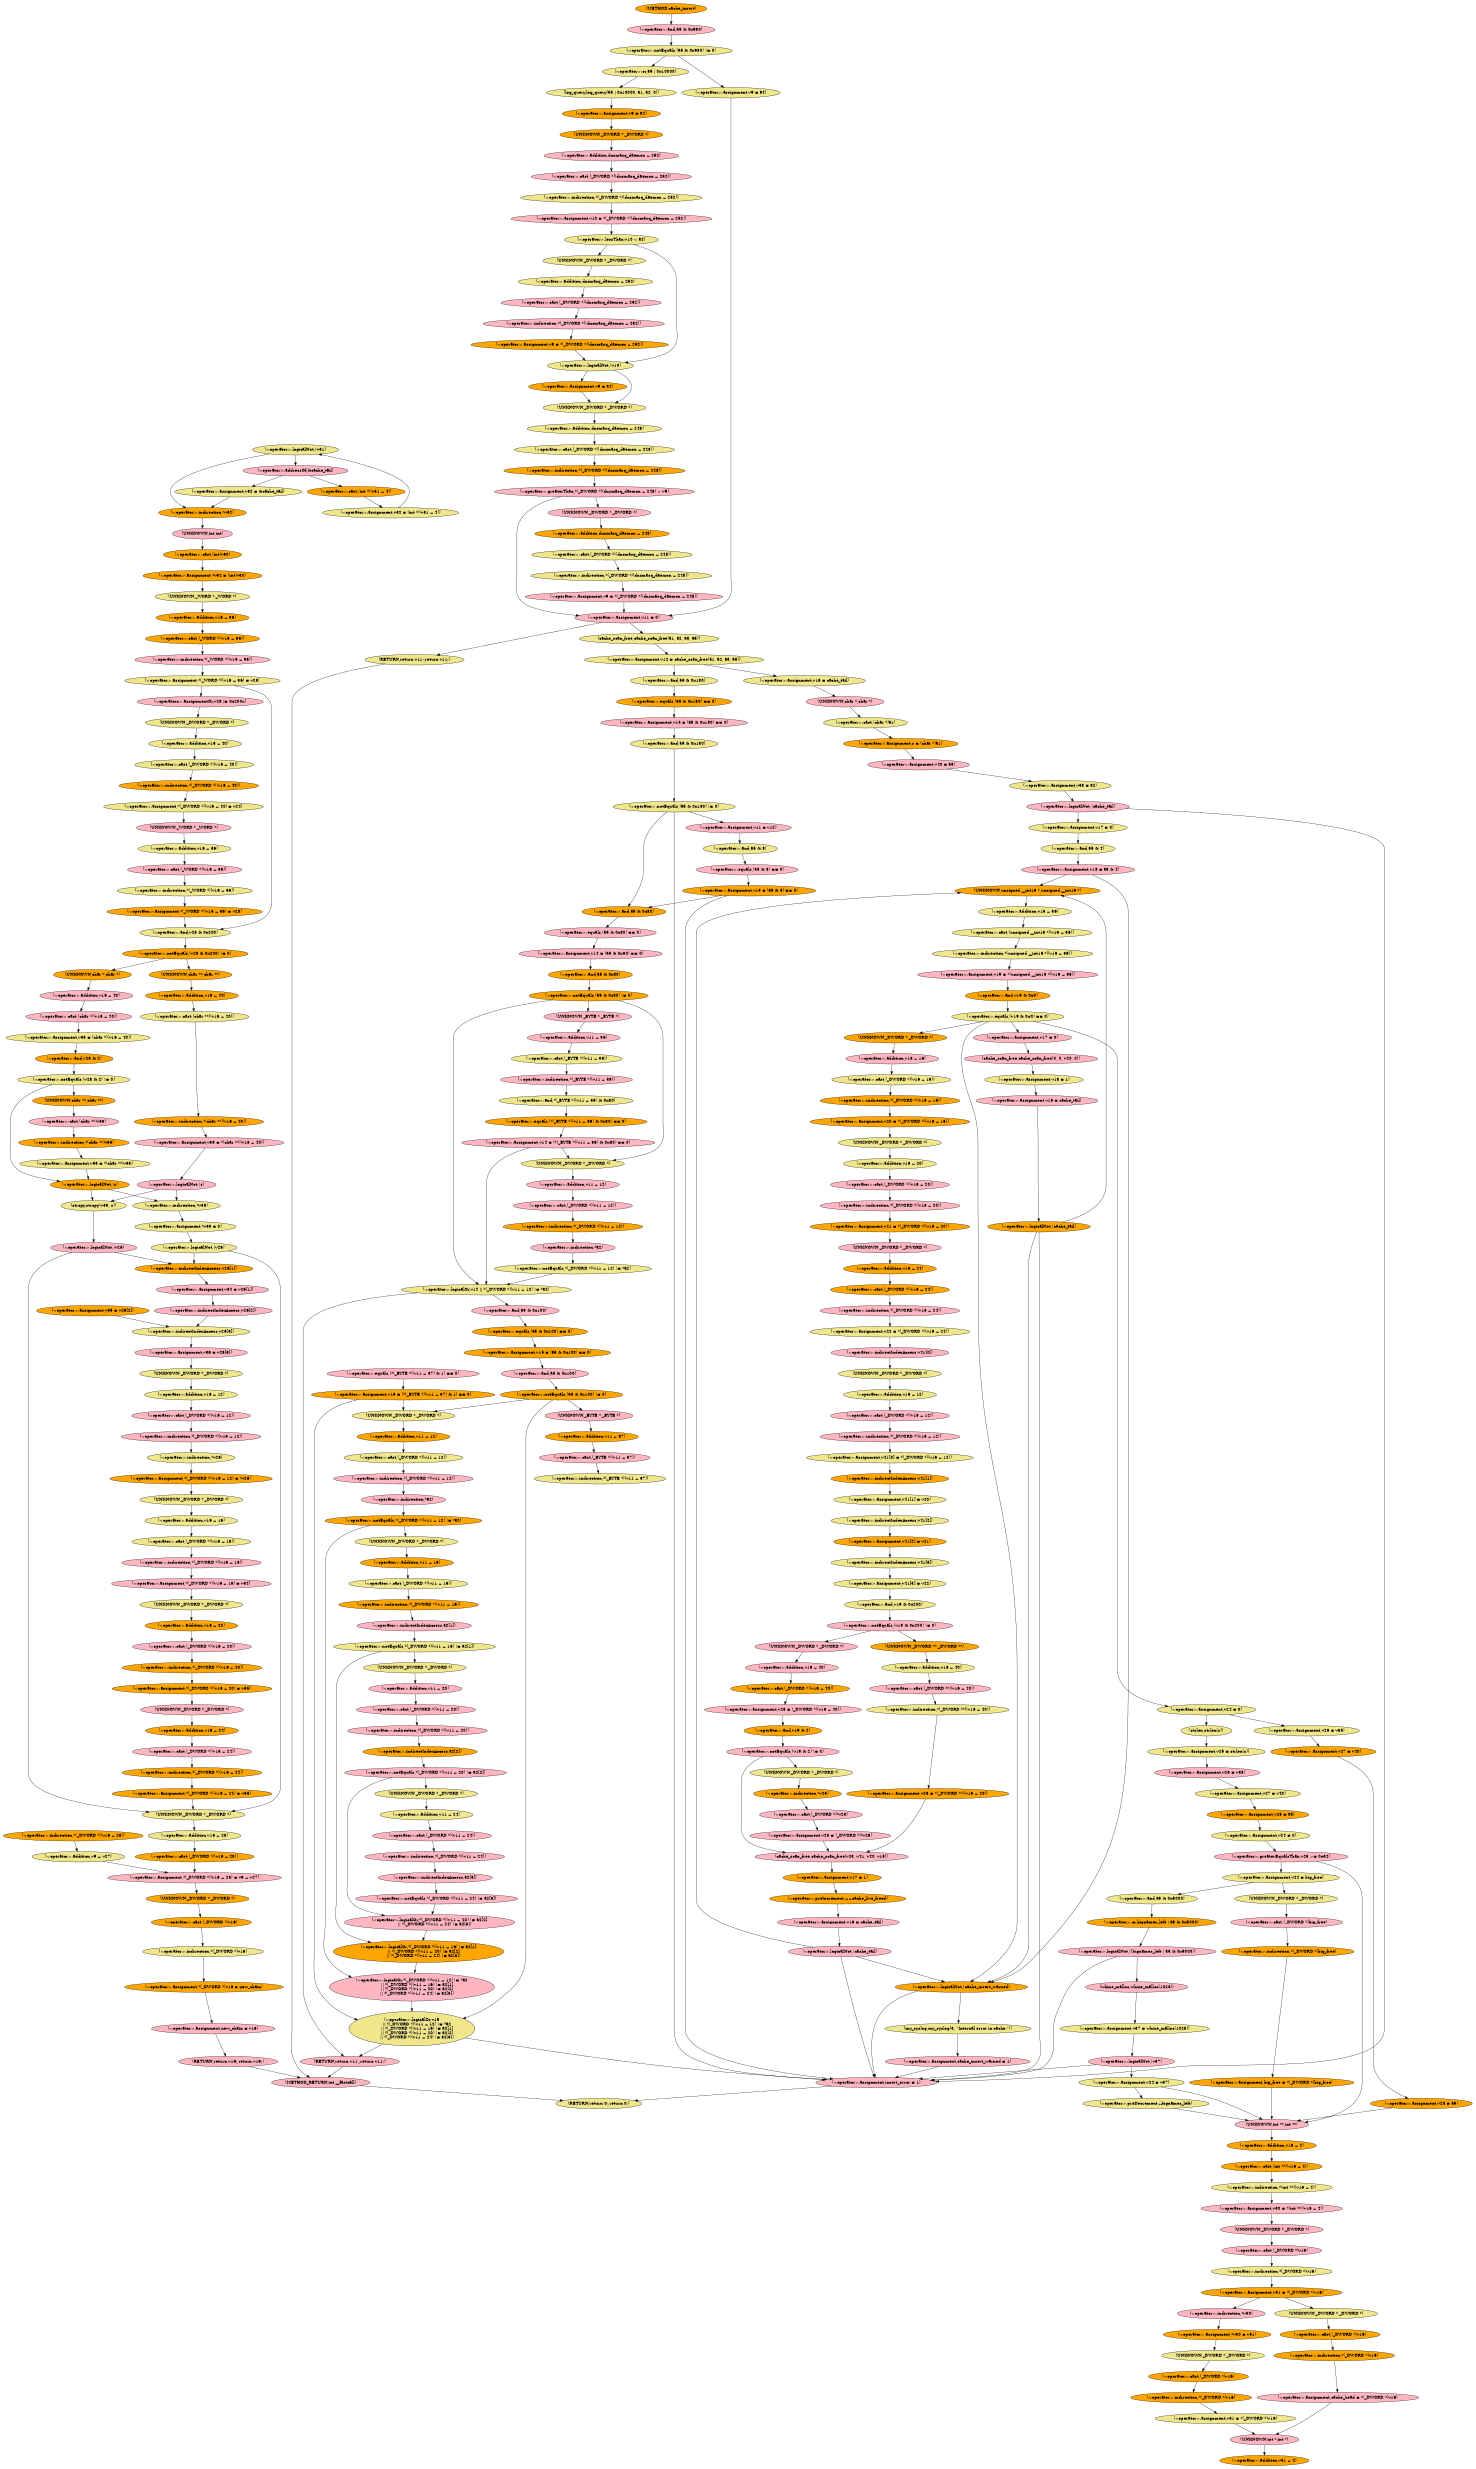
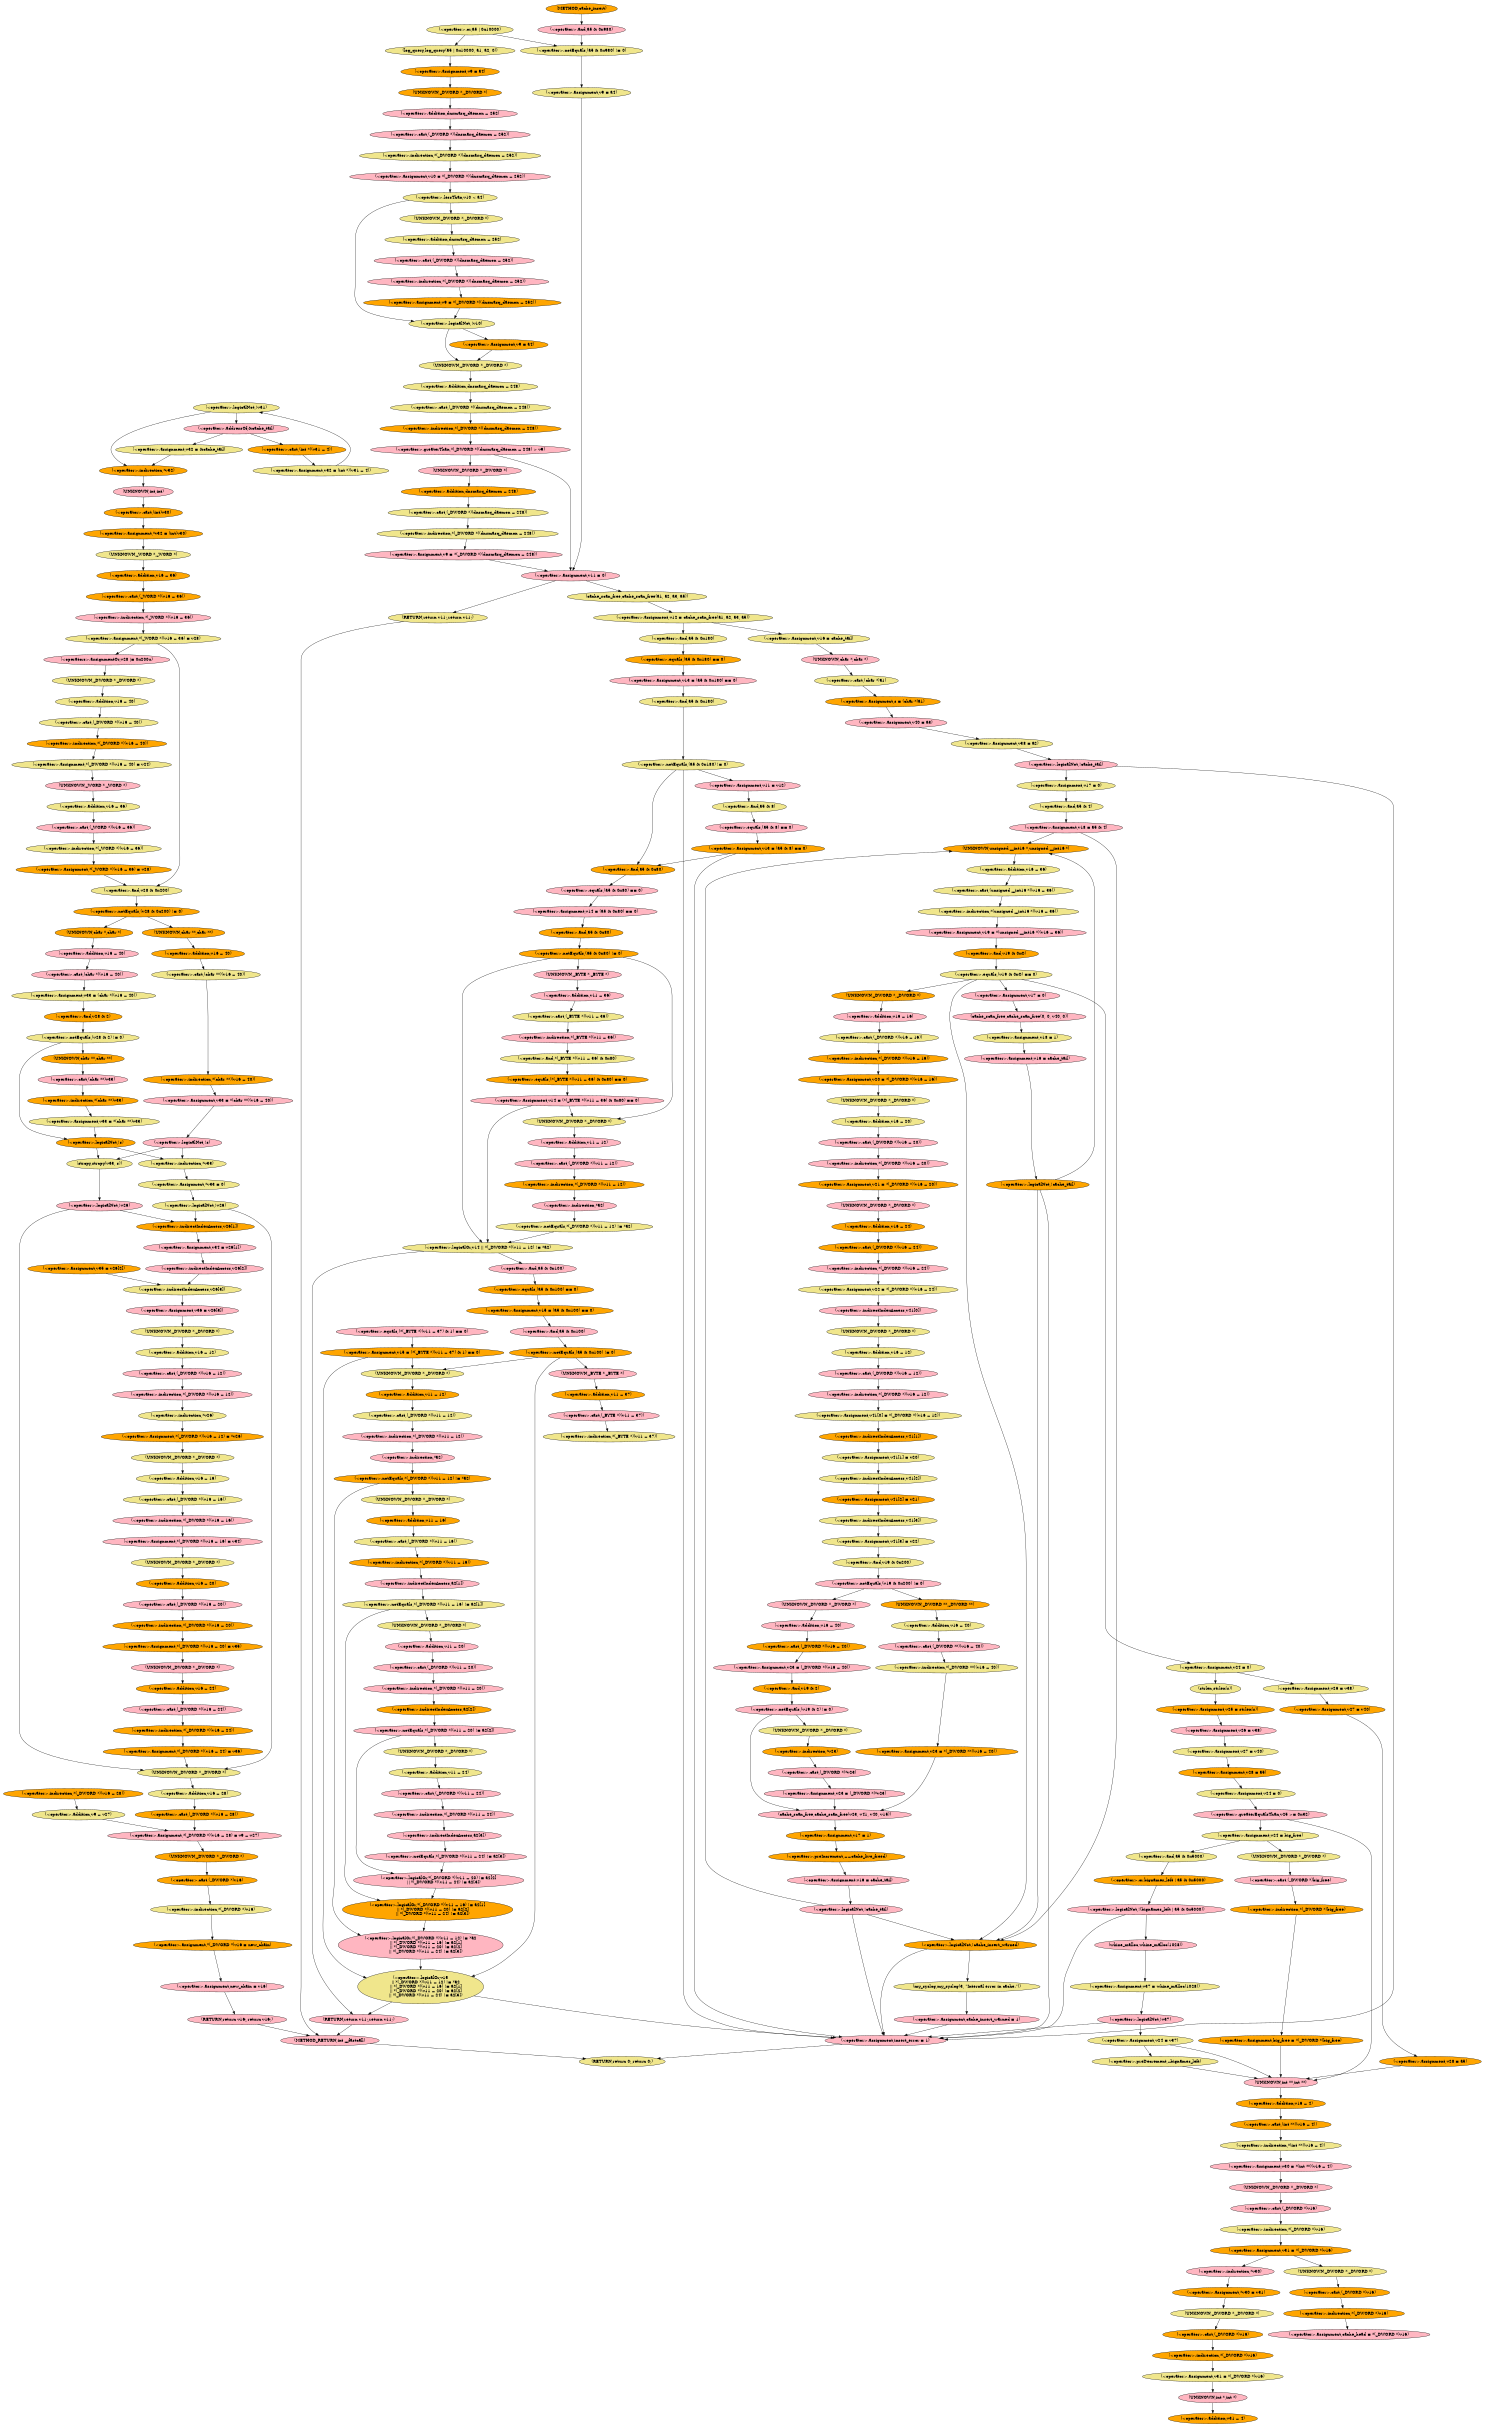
edge "(<operator>.notEquals,(a5 & 0x980) != 0)" -> "(<operator>.or,a5 | 0x10000)": reversed
node "(<operator>.assignment,v25 = strlen(s))": fillcolor khaki -> orange
edge "(<operator>.assignment,cache_head = *(_DWORD *)v16)" -> "(UNKNOWN,int *,int *)": removed
